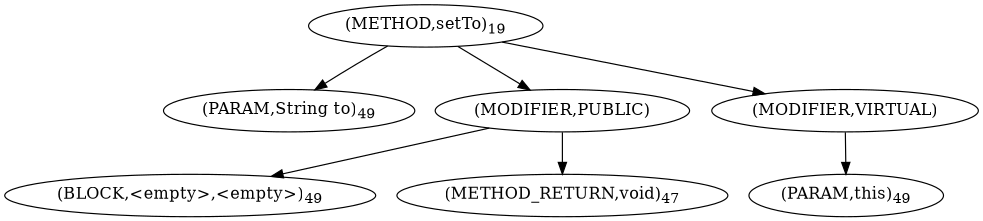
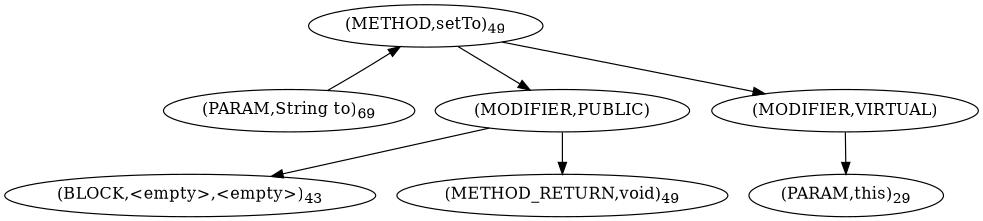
node "(METHOD,setTo)": text "19" -> "49"
edge "(METHOD,setTo)" -> "(PARAM,String to)": reversed
node "(PARAM,String to)": text "49" -> "69"
node "(BLOCK,<empty>,<empty>)": text "49" -> "43"
node "(METHOD_RETURN,void)": text "47" -> "49"
node "(PARAM,this)": text "49" -> "29"
